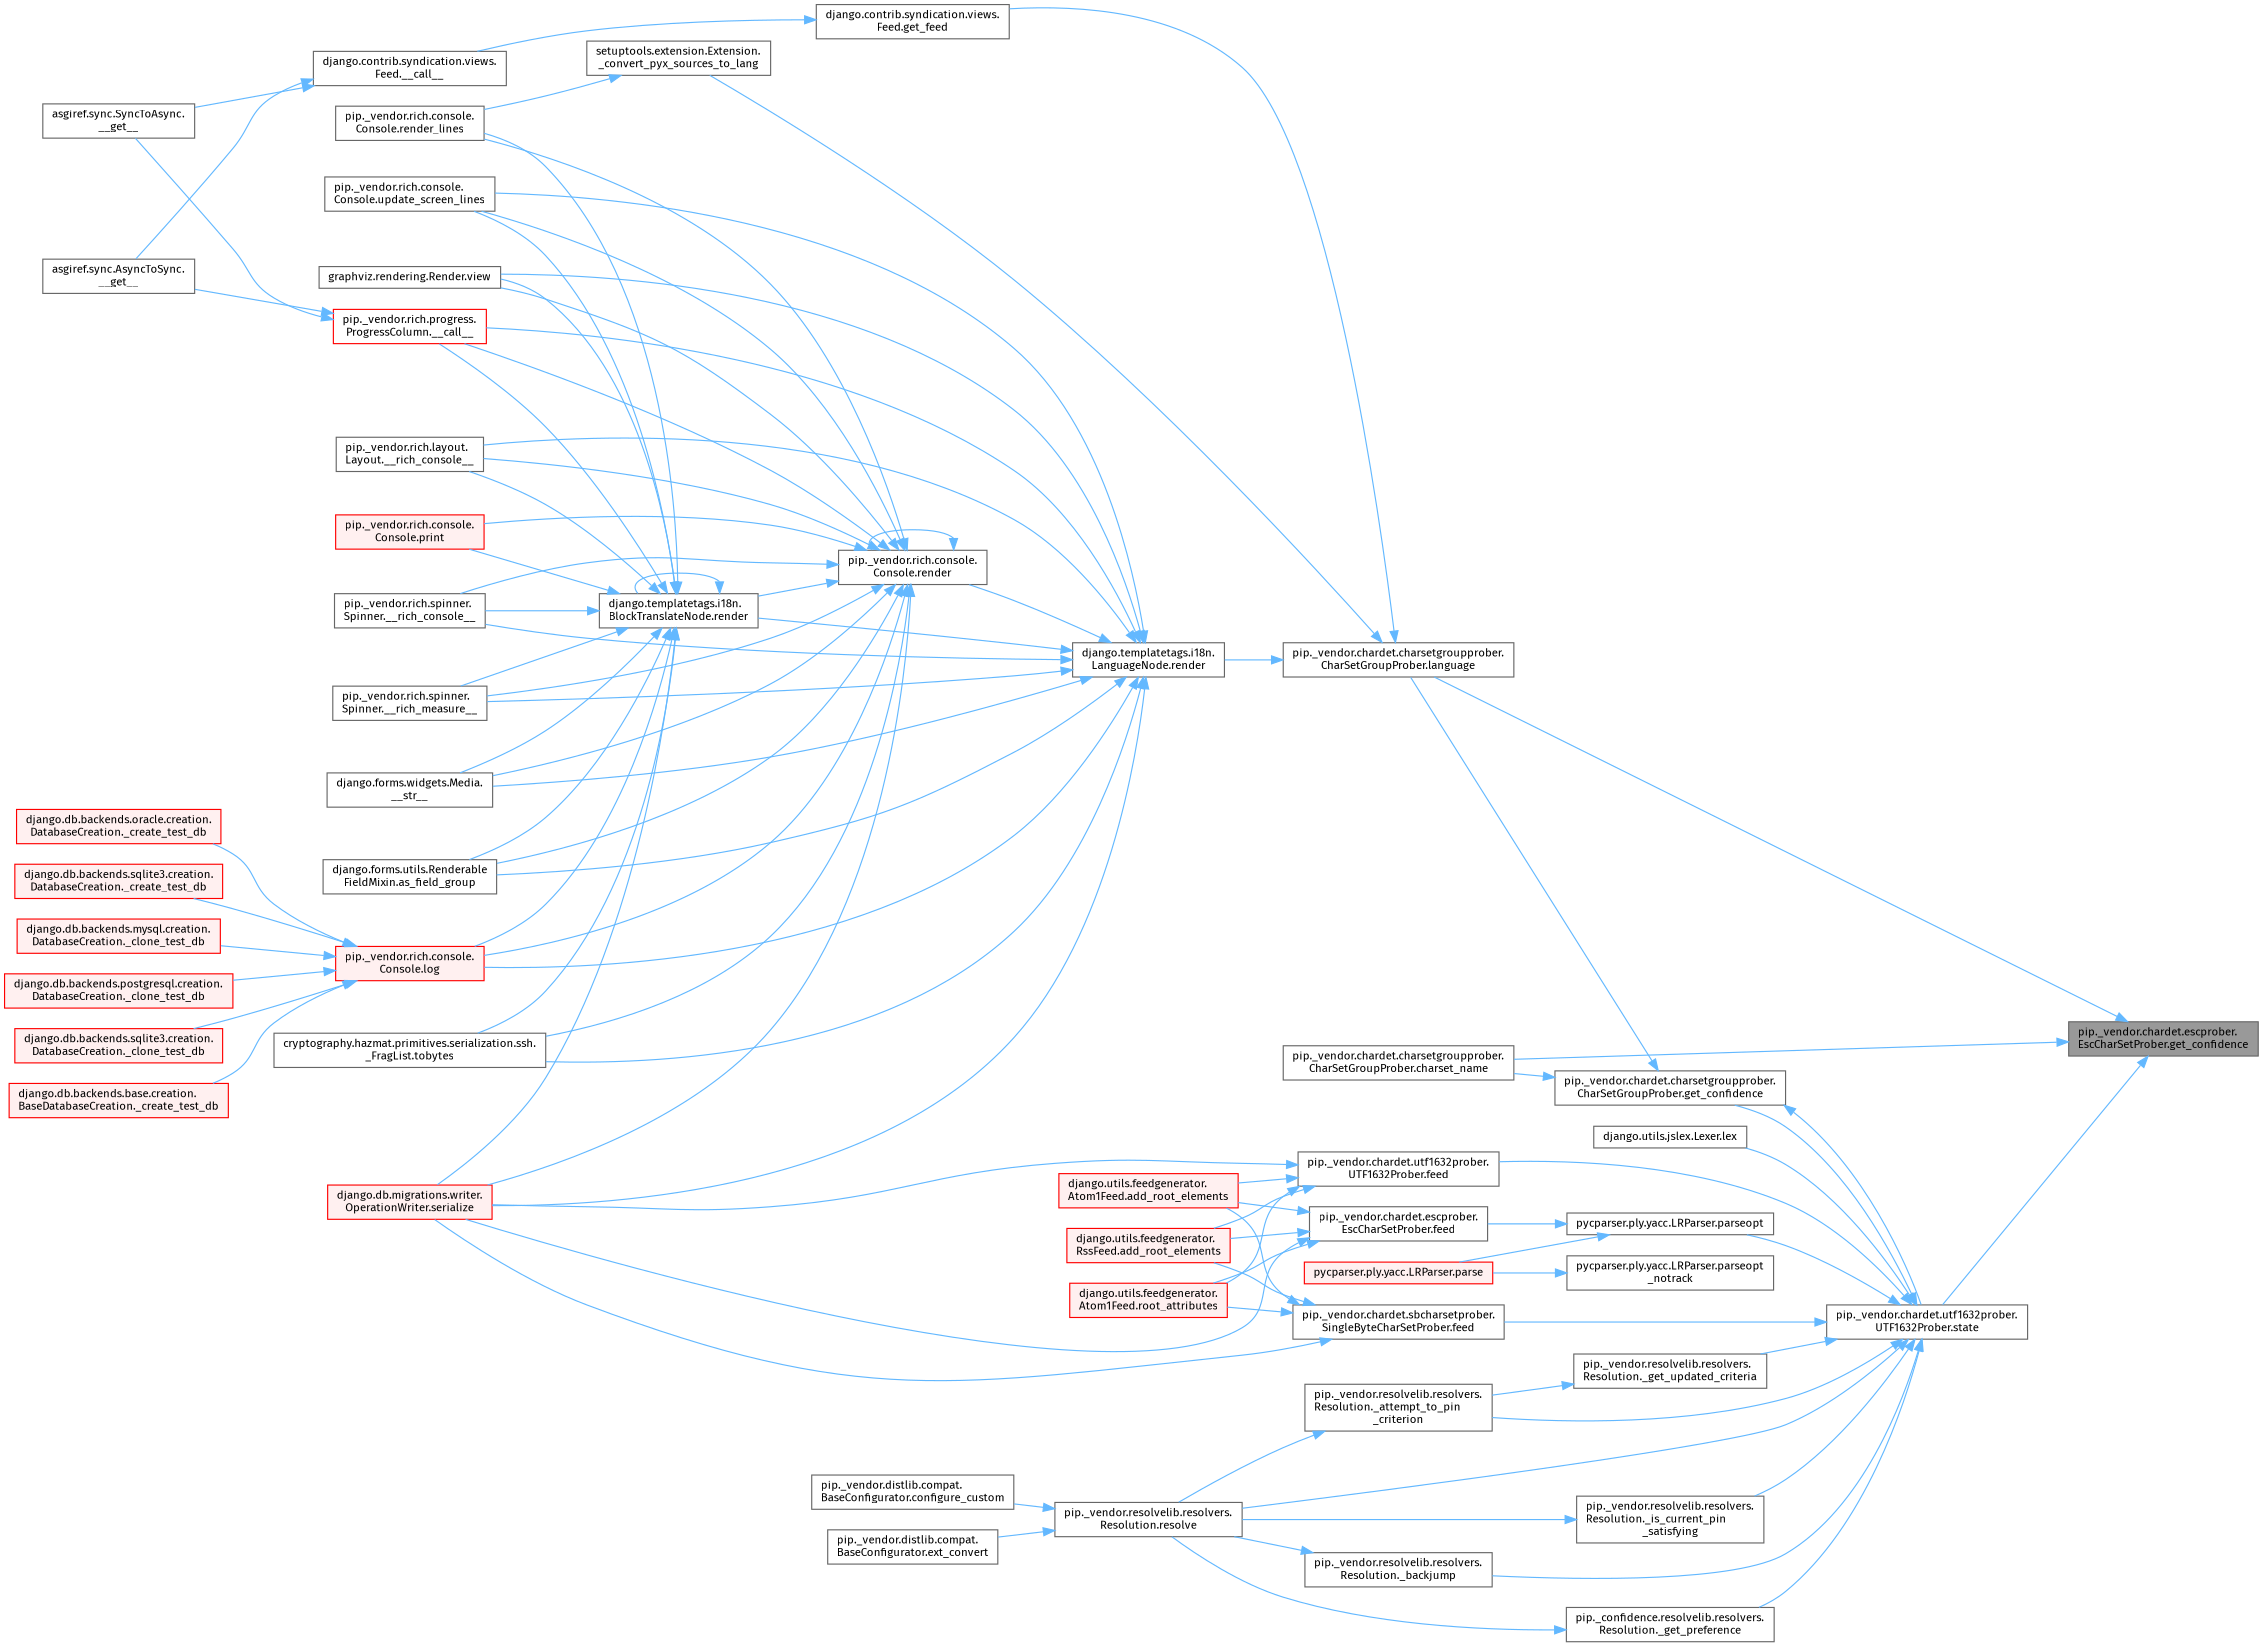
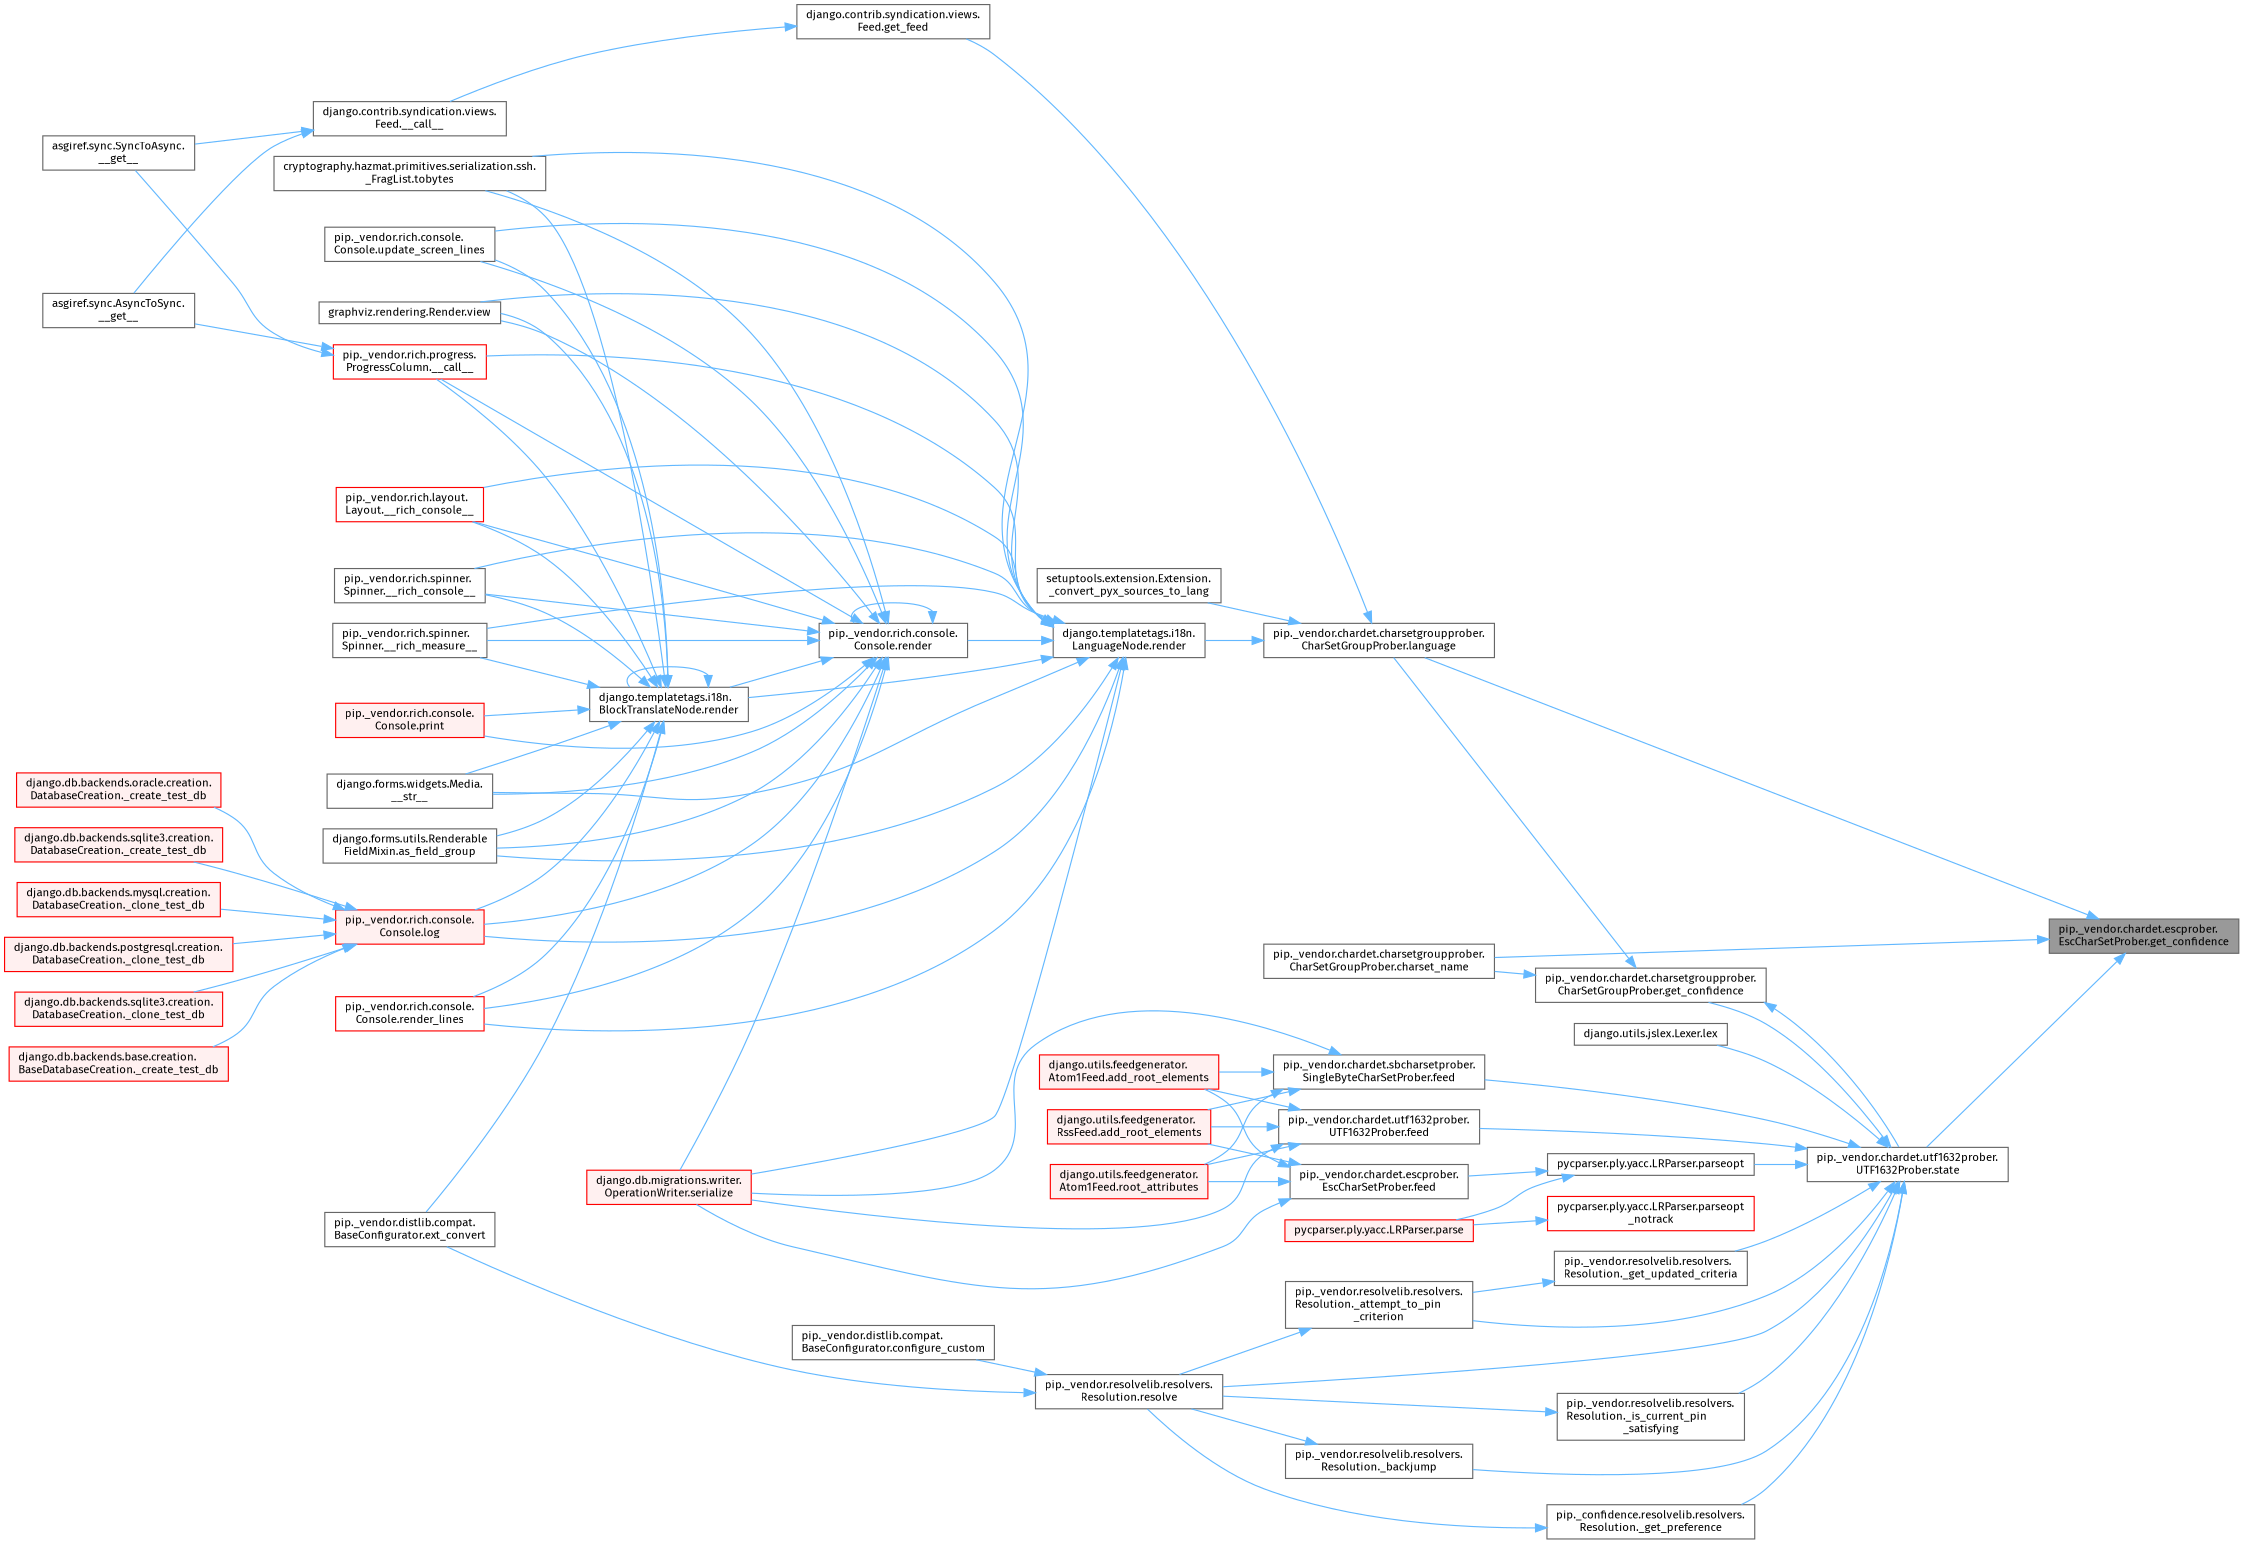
edge "pip._vendor.rich.console. Console.render_lines" -> "setuptools.extension.Extension. _convert_pyx_sources_to_lang": now "pip._vendor.rich.console. Console.render_lines" -> "django.templatetags.i18n. LanguageNode.render"
node "pip._vendor.rich.console. Console.render_lines": color grey40 -> red
node "pip._vendor.rich.layout. Layout.__rich_console__": color grey40 -> red
edge "django.db.migrations.writer. OperationWriter.serialize" -> "django.templatetags.i18n. BlockTranslateNode.render": now "pip._vendor.distlib.compat. BaseConfigurator.ext_convert" -> "django.templatetags.i18n. BlockTranslateNode.render"
node "pycparser.ply.yacc.LRParser.parseopt _notrack": color grey40 -> red
